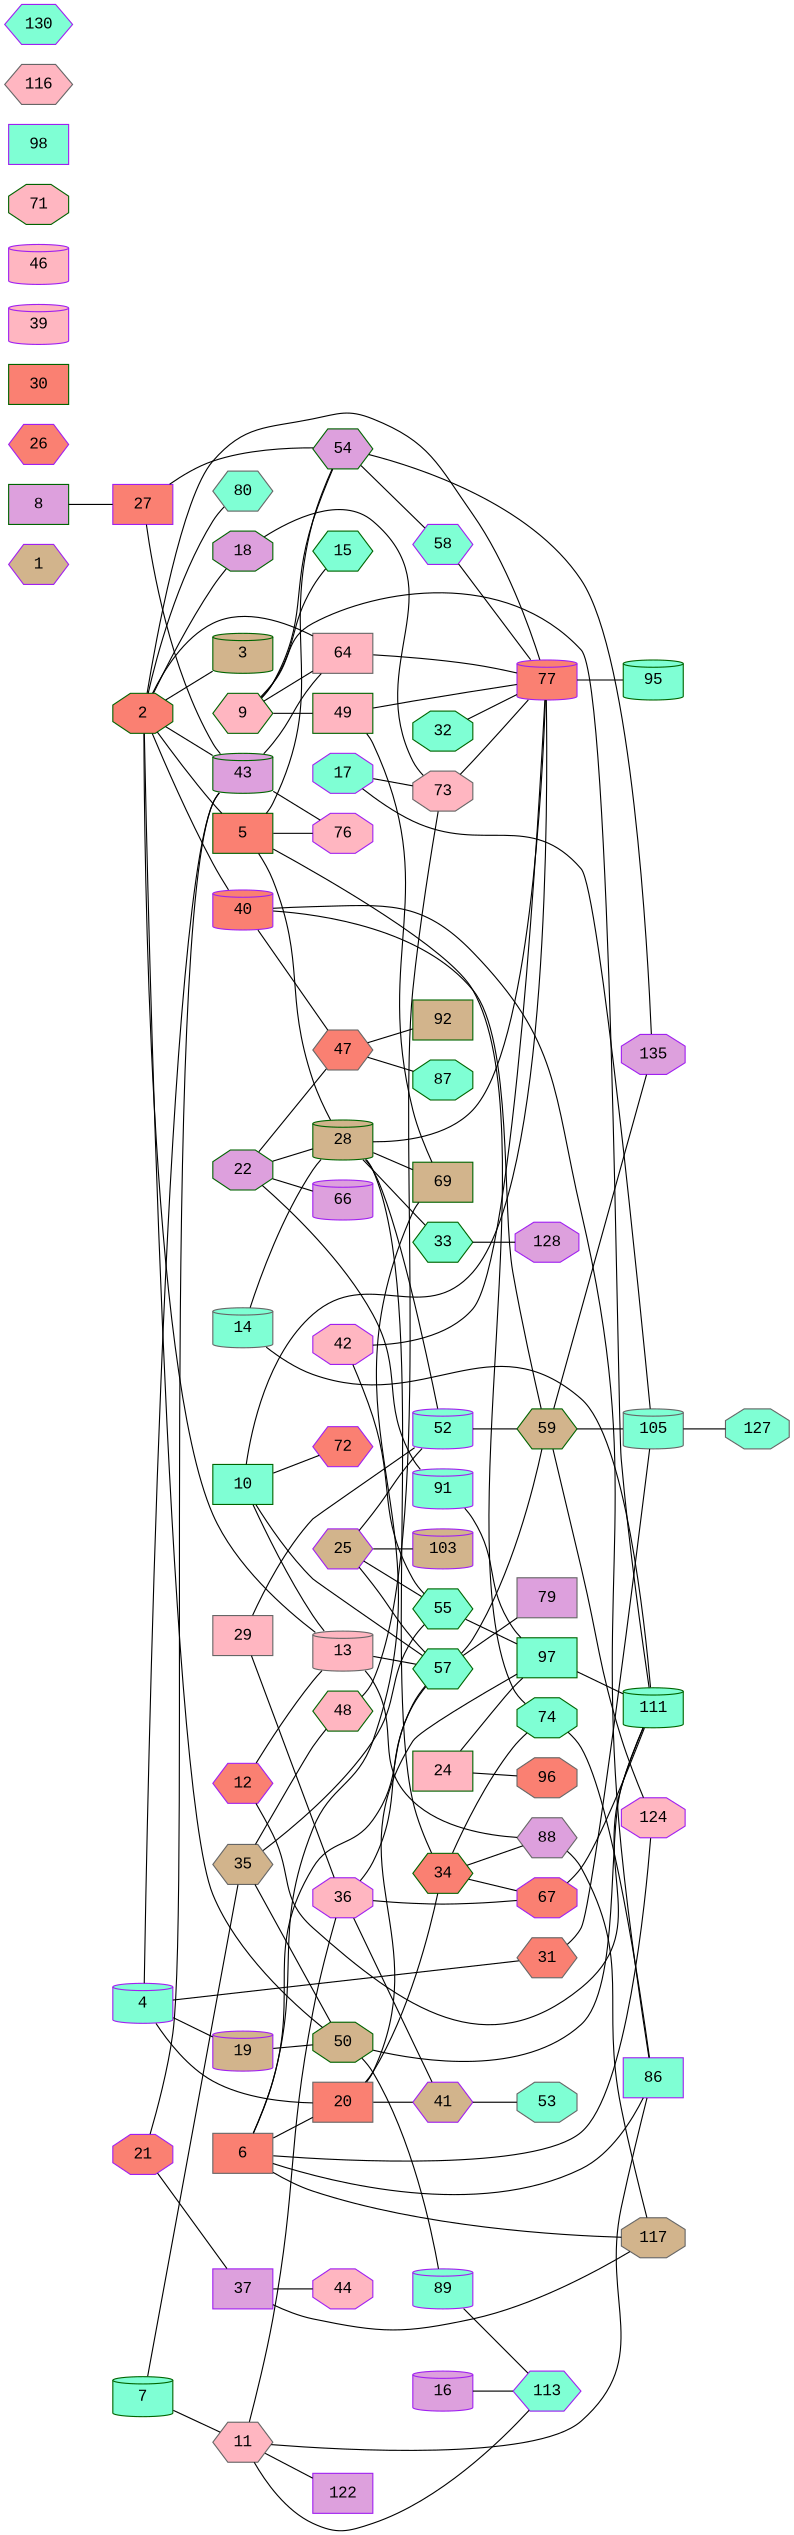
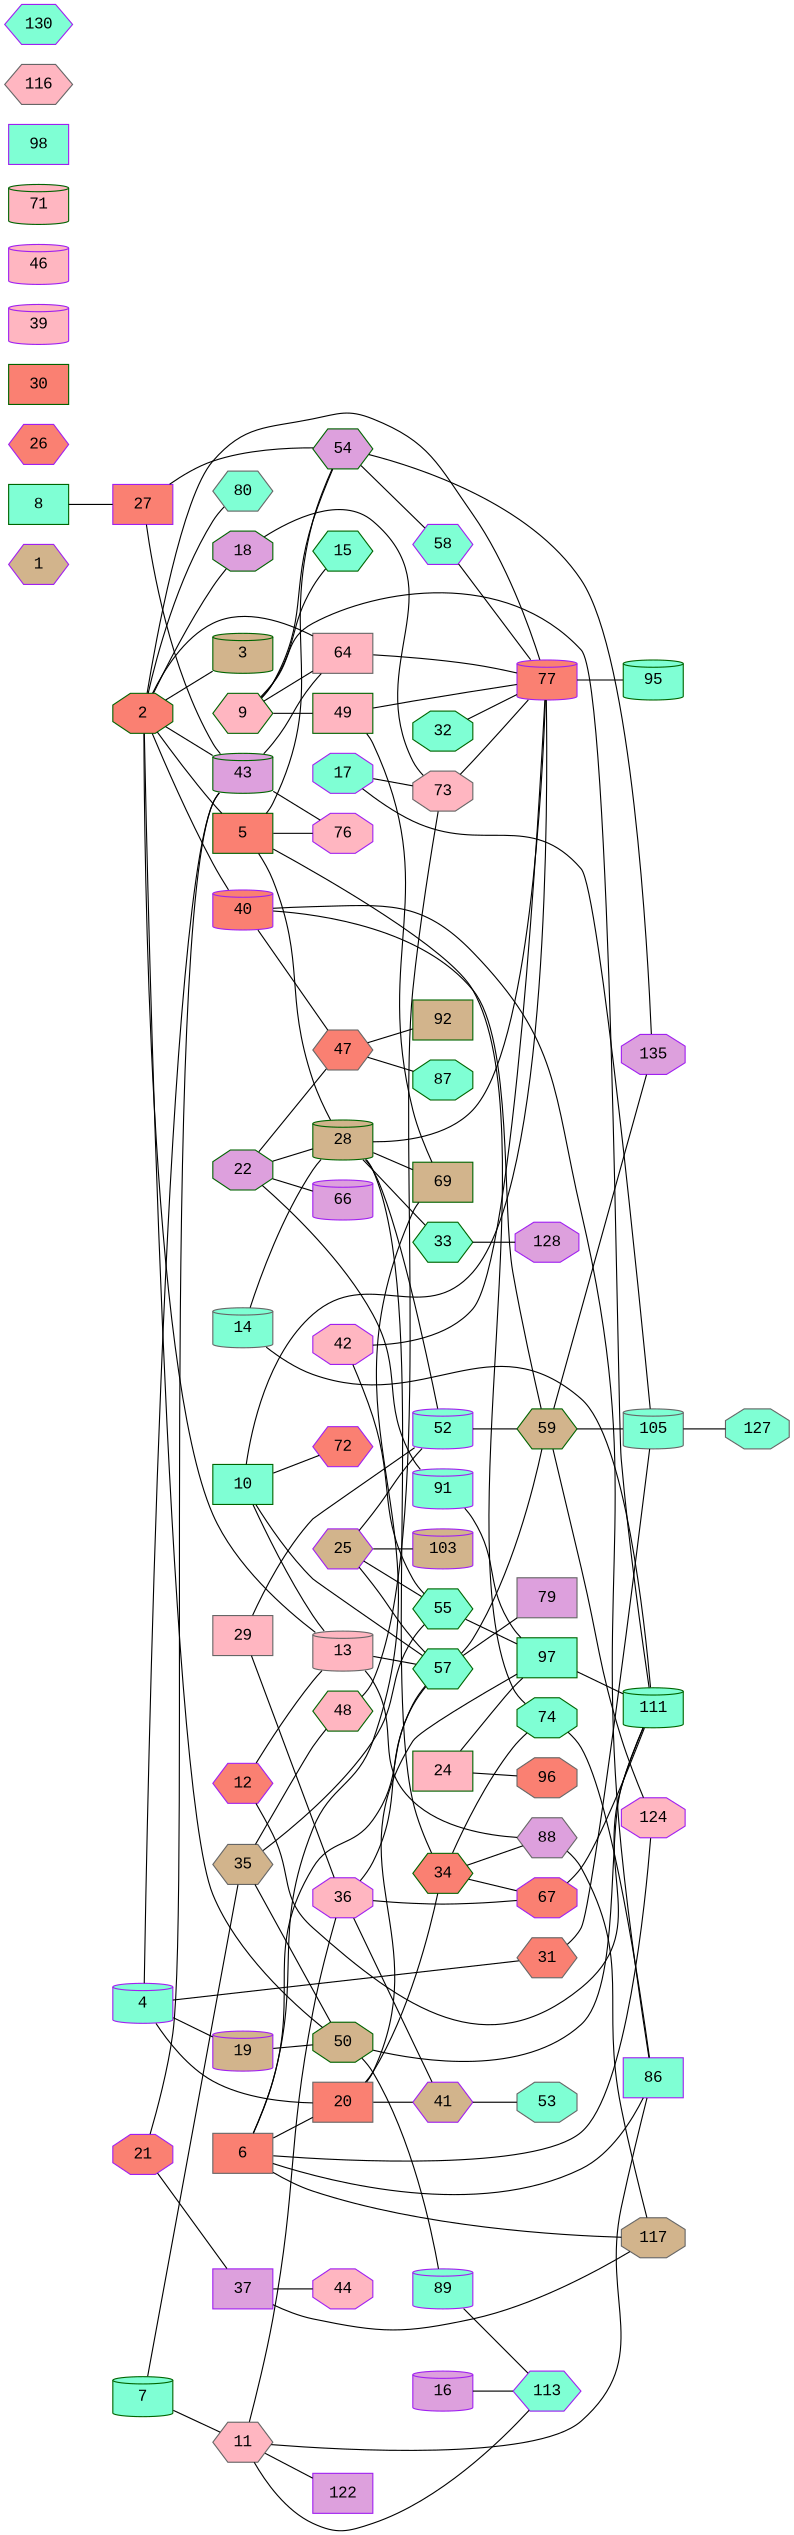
node "71": shape octagon -> cylinder
node "8": fillcolor plum -> aquamarine
